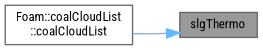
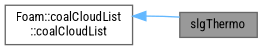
edge "Foam::coalCloudList ::coalCloudList" -> "slgThermo": reversed
